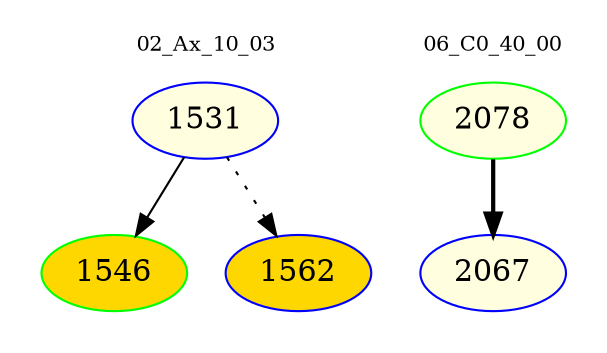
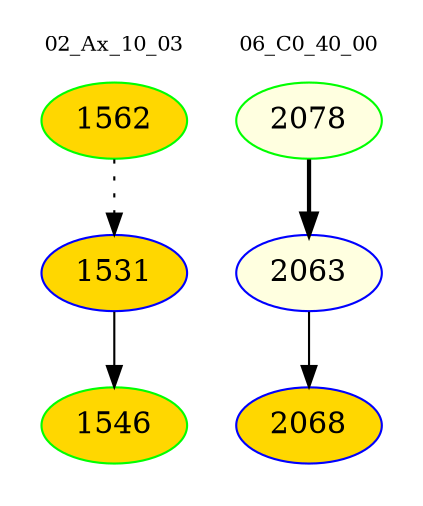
node "1531": fillcolor lightyellow -> gold
edge "1531" -> "1562": reversed
node "1562": color blue -> green
node "2067": label "2067" -> "2063"
node "2068": added
